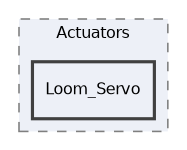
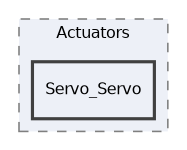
node "Loom_Servo": label "Loom_Servo" -> "Servo_Servo"
